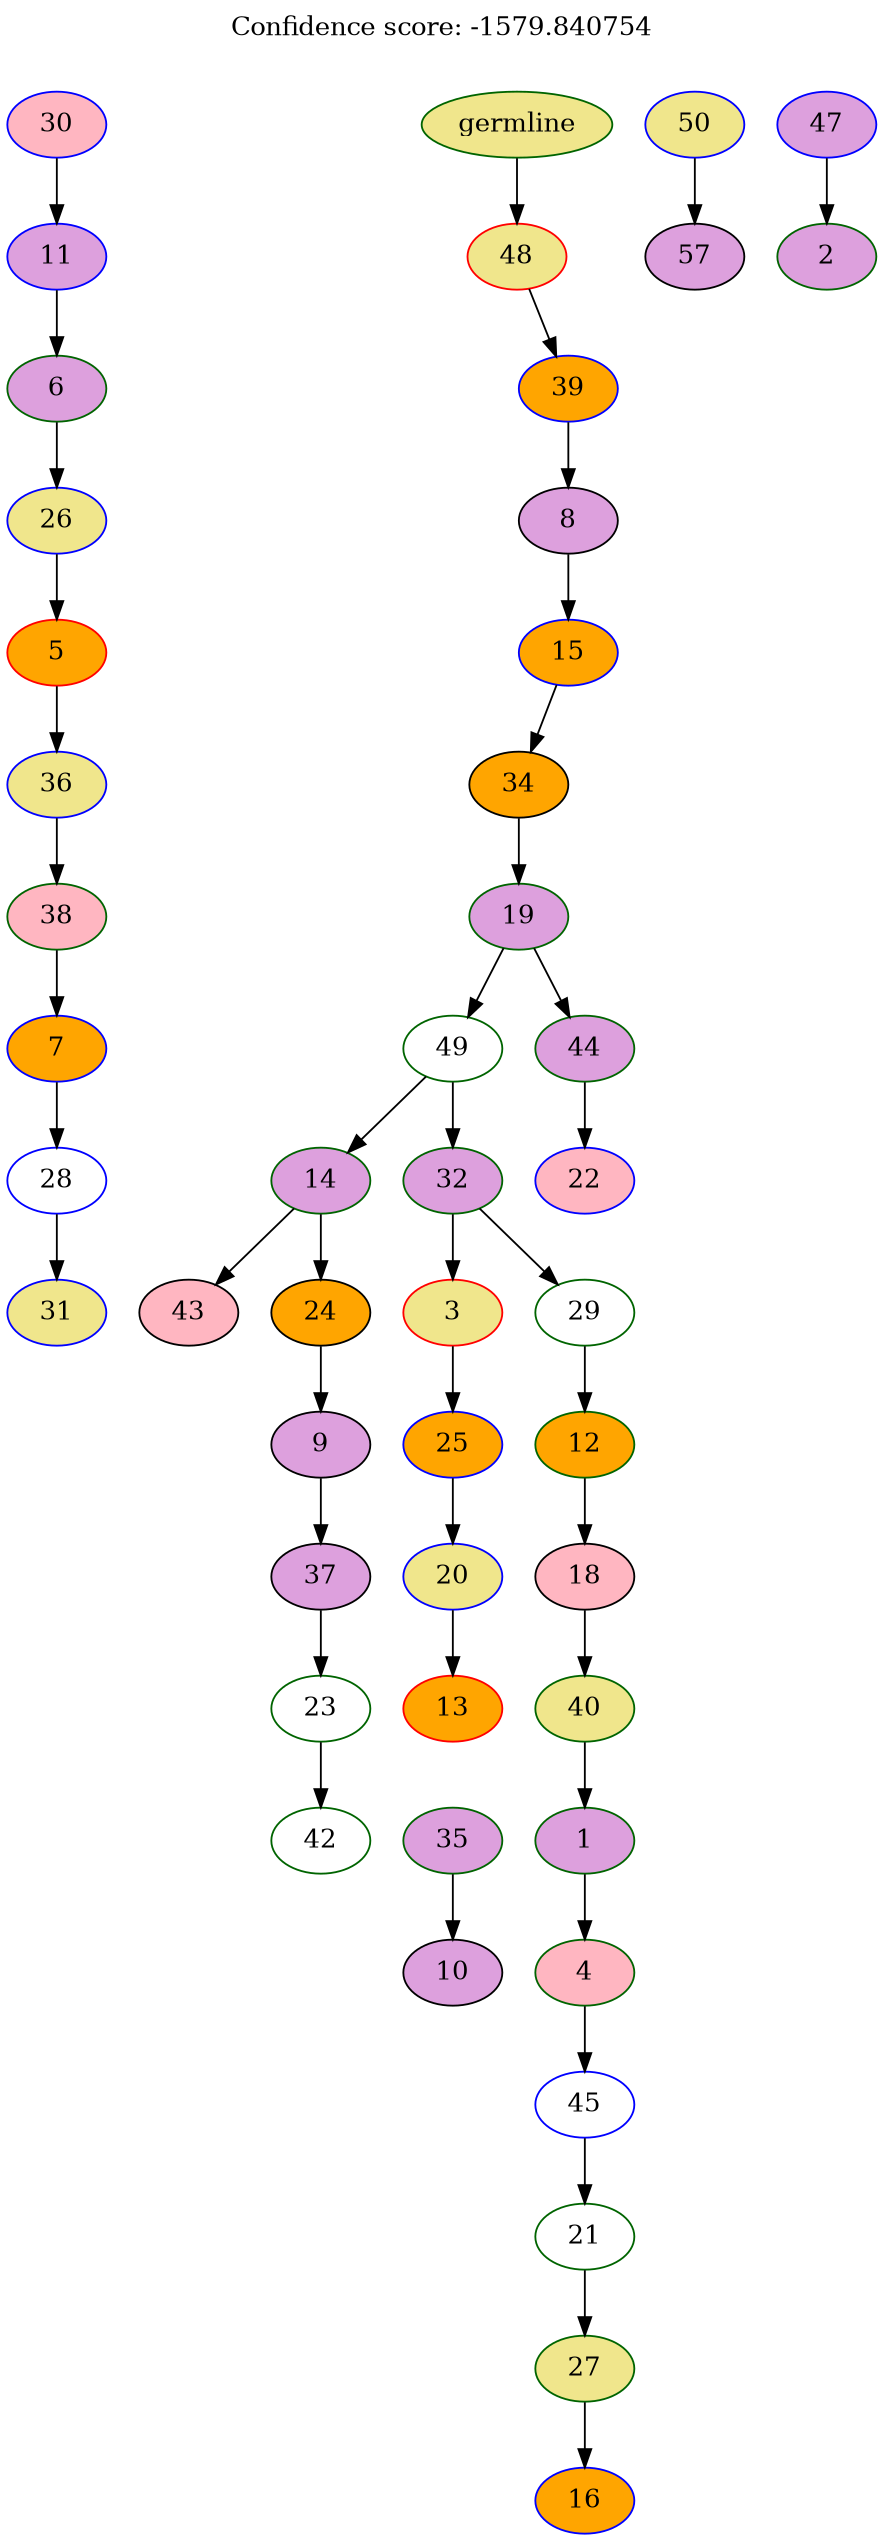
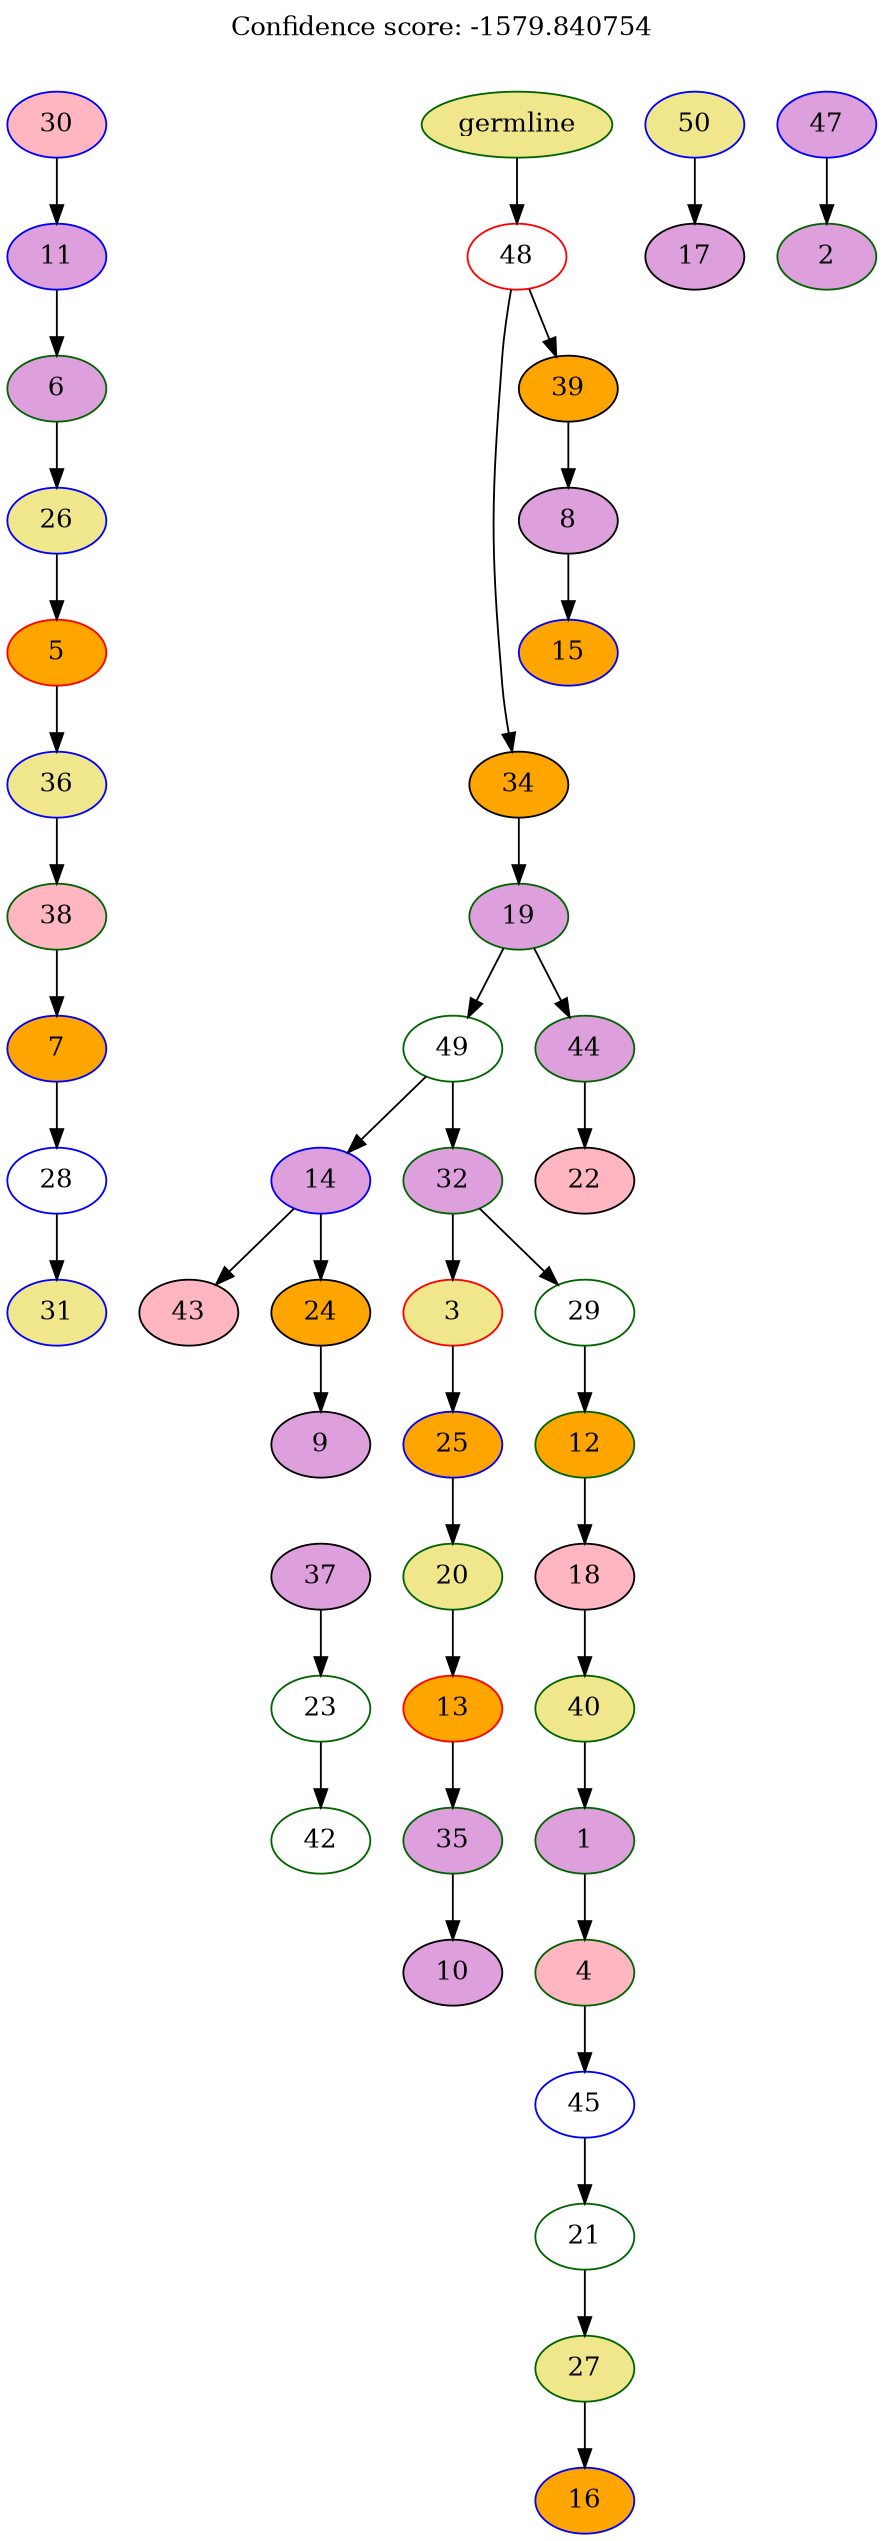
node "48": fillcolor khaki -> white
node "57": label "57" -> "17"
node "39": color blue -> black
edge "15" -> "34": now "48" -> "34"
node "14": color darkgreen -> blue
node "22": color blue -> black
edge "9" -> "37": removed
node "20": color blue -> darkgreen
edge "13" -> "35": added
